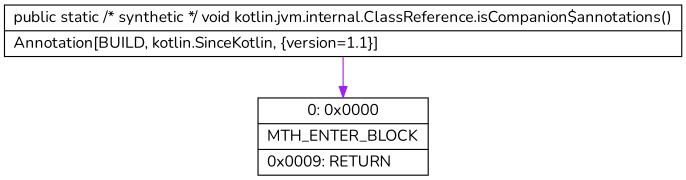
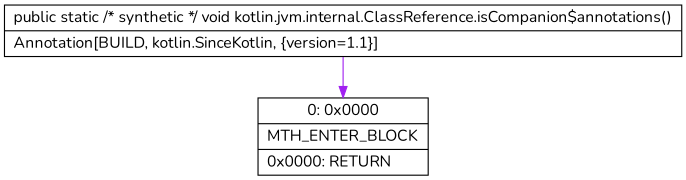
node "0: 0x0000": text "0x0009: RETURN" -> "0x0000: RETURN"
